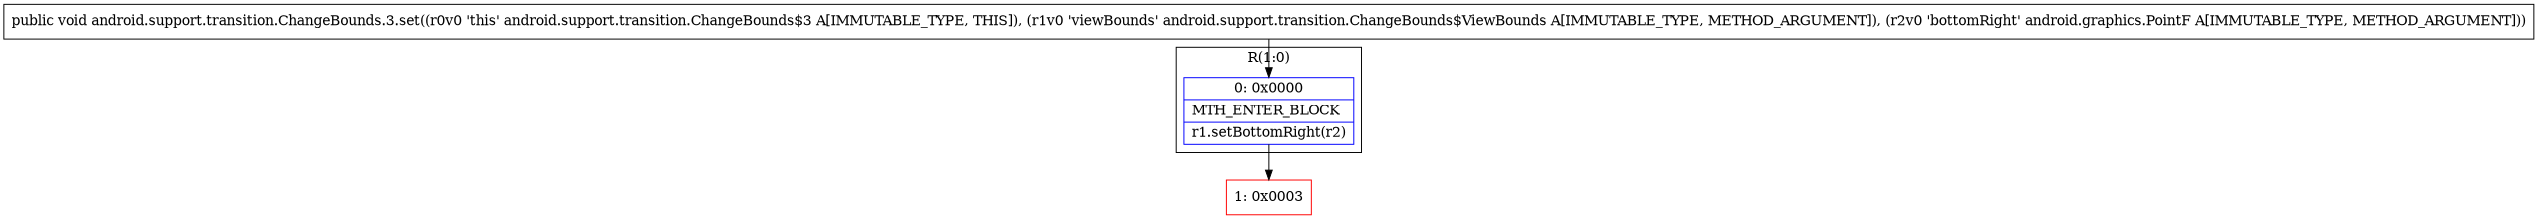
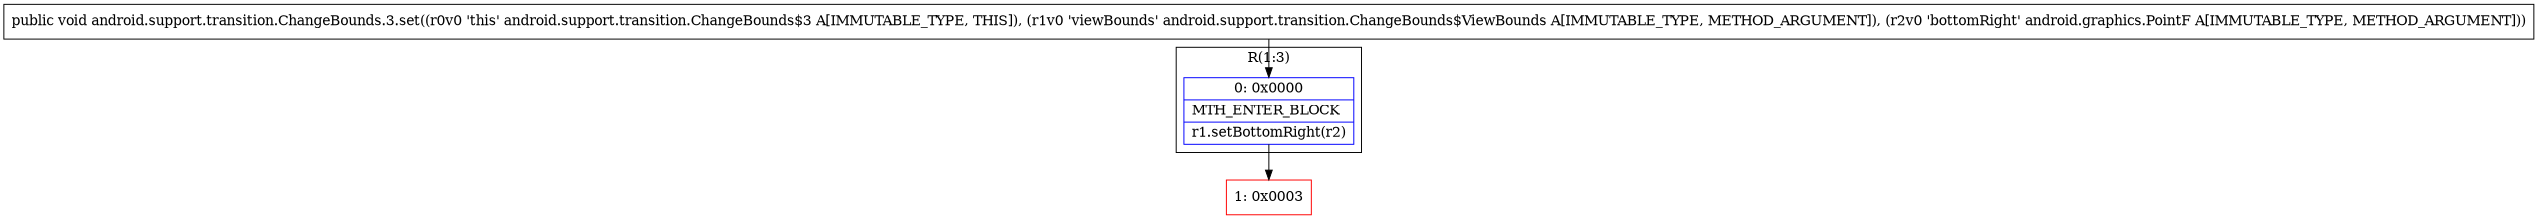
cluster "R(1:0)": label "R(1:0)" -> "R(1:3)"
